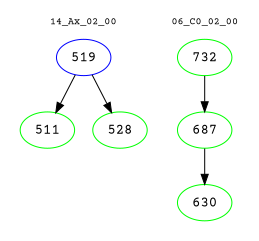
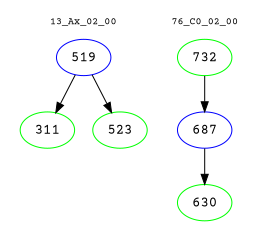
cluster "14_Ax_02_00": label "14_Ax_02_00" -> "13_Ax_02_00"
cluster "06_C0_02_00": label "06_C0_02_00" -> "76_C0_02_00"
node "511": label "511" -> "311"
node "528": label "528" -> "523"
node "687": color green -> blue
